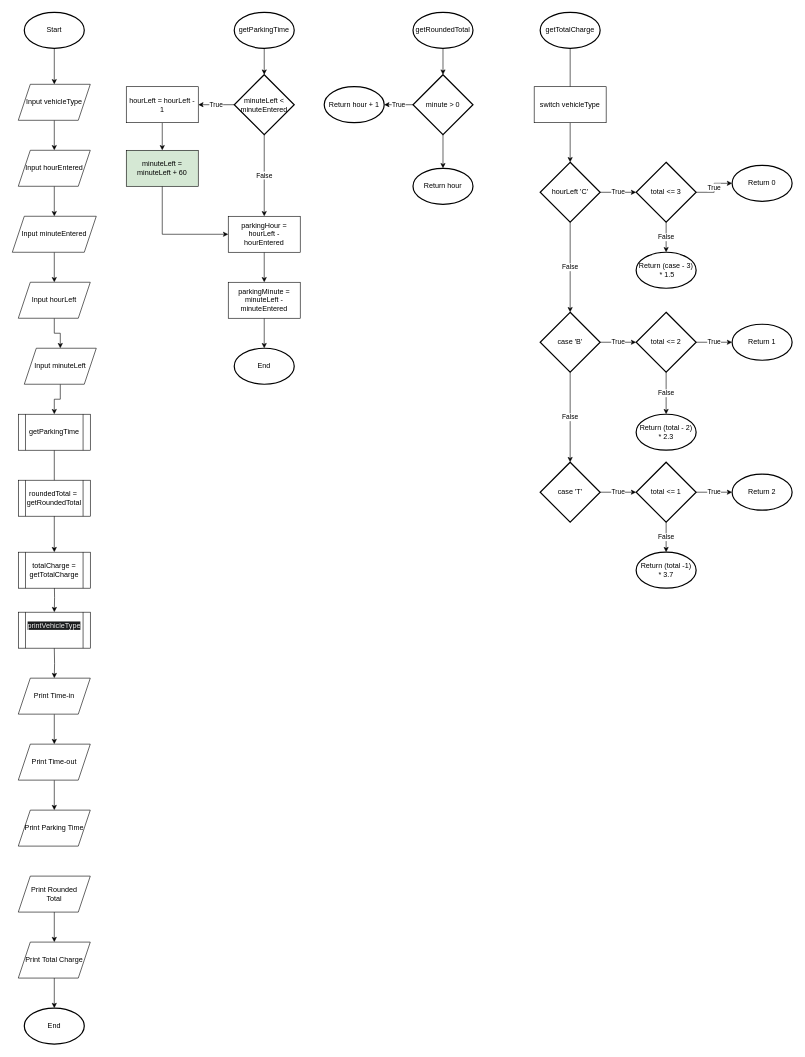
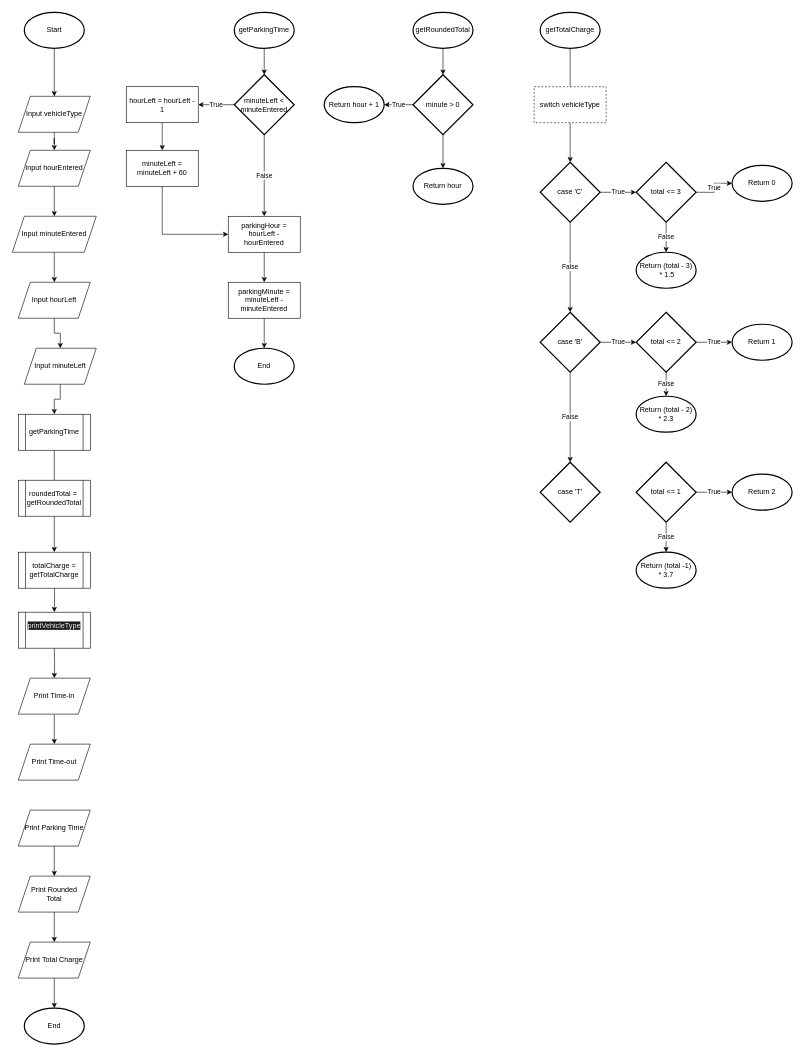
node "Input vehicleType": moved (54, 102) -> (54, 114)
node "switch vehicleType": style solid -> dashed
node "minuteLeft = minuteLeft + 60": fillcolor #d5e8d4 -> #ffffff
node "hourLeft 'C'": label "hourLeft 'C'" -> "case 'C'"
node "Return (case - 3) * 1.5": label "Return (case - 3) * 1.5" -> "Return (total - 3) * 1.5"
node "Return (total - 2) * 2.3": moved (666, 432) -> (666, 414)
edge "case 'T'" -> "total <= 1": removed, label "True"
edge "Print Time-out" -> "Print Parking Time": removed
edge "Print Parking Time" -> "Print Rounded Total": added
